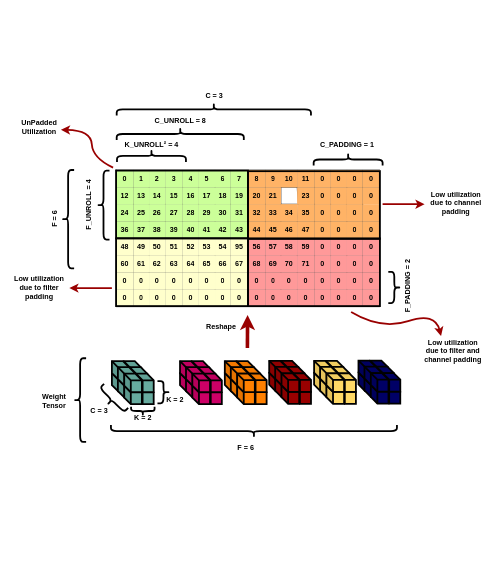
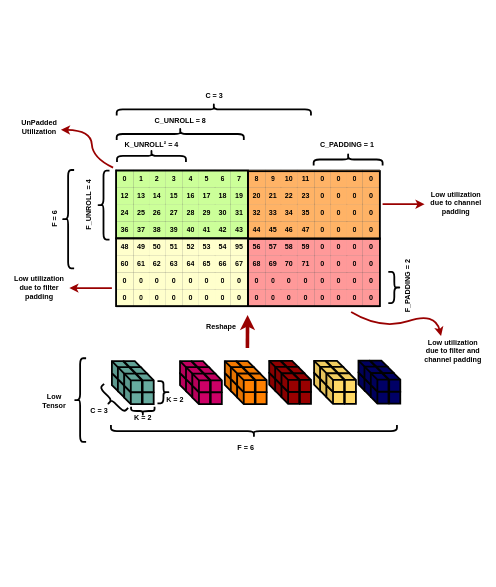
node "22": added
node "Weight Tensor": label "Weight Tensor" -> "Low Tensor"
